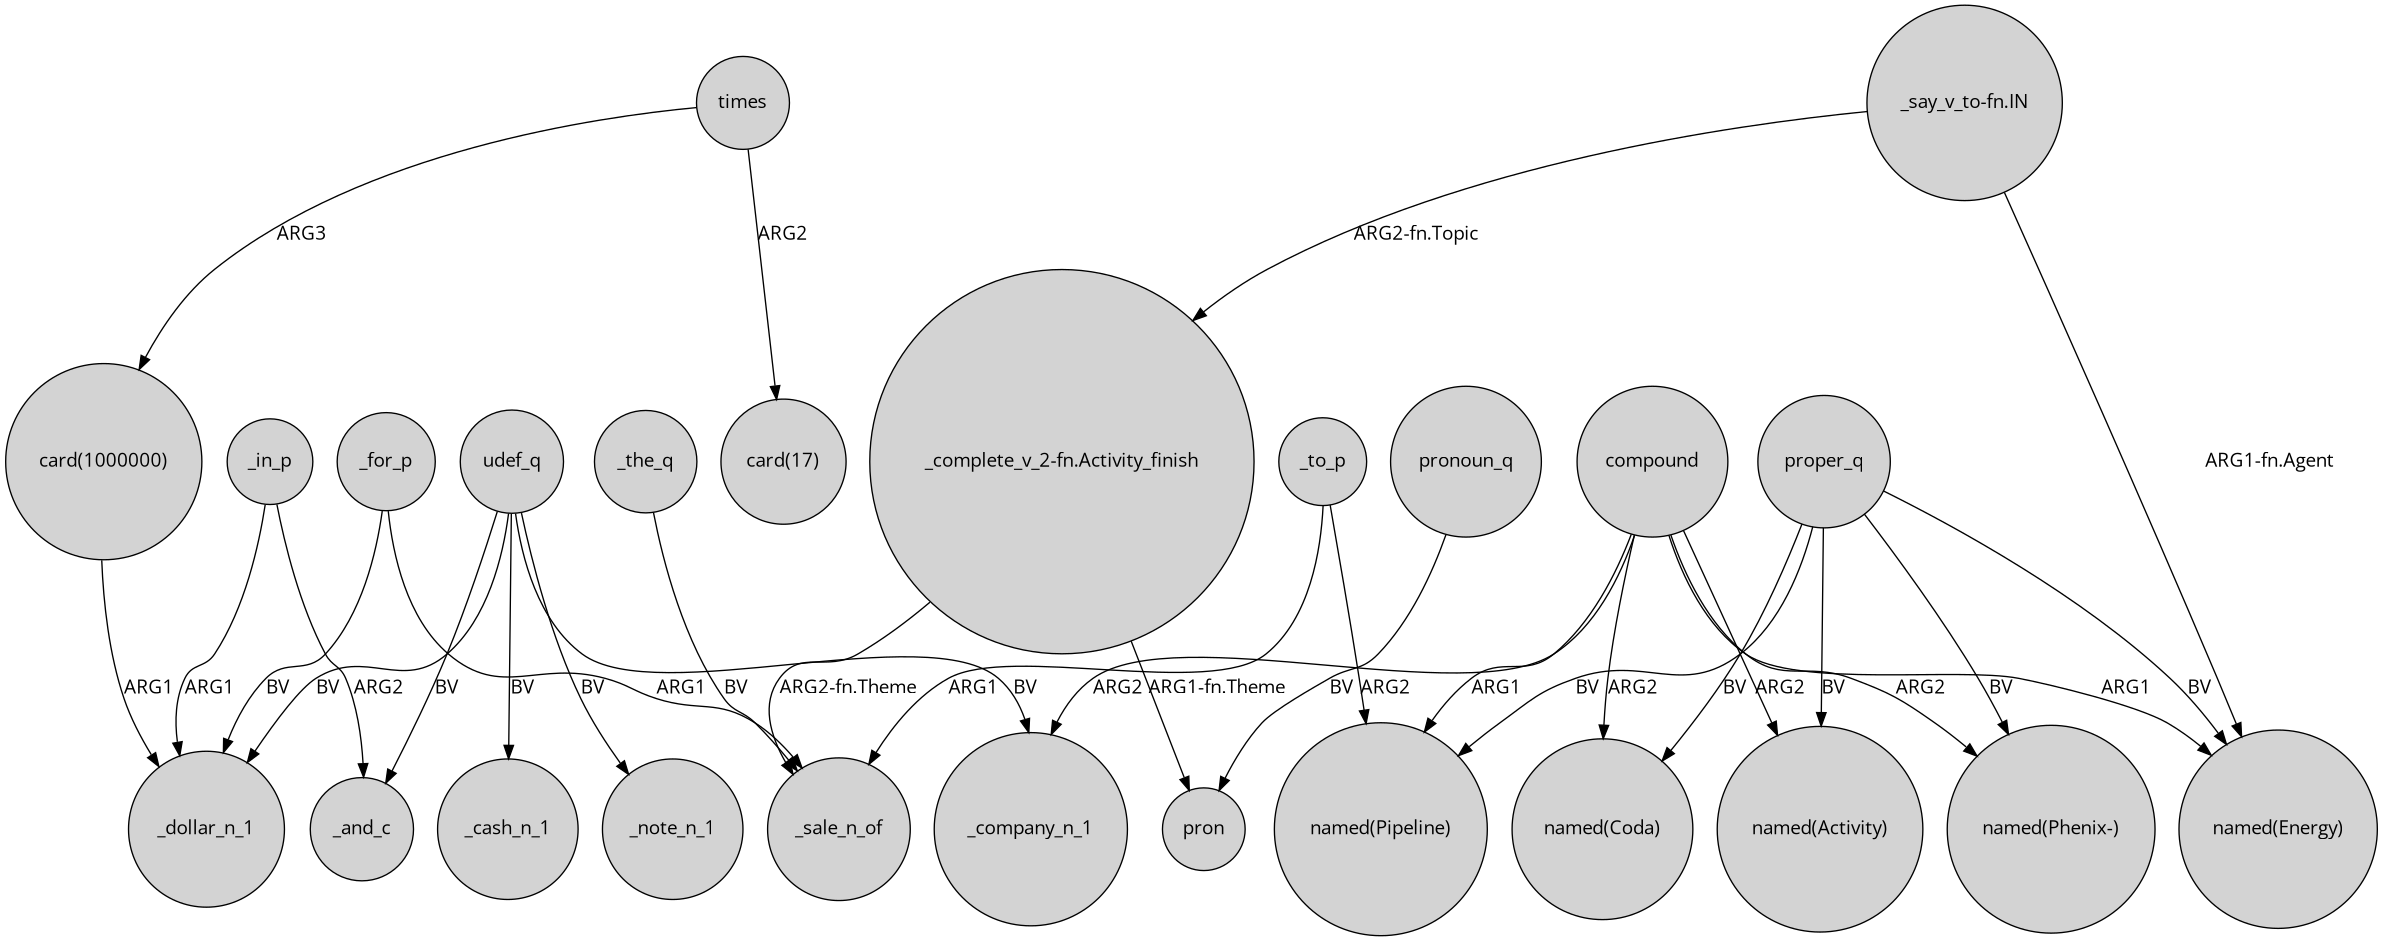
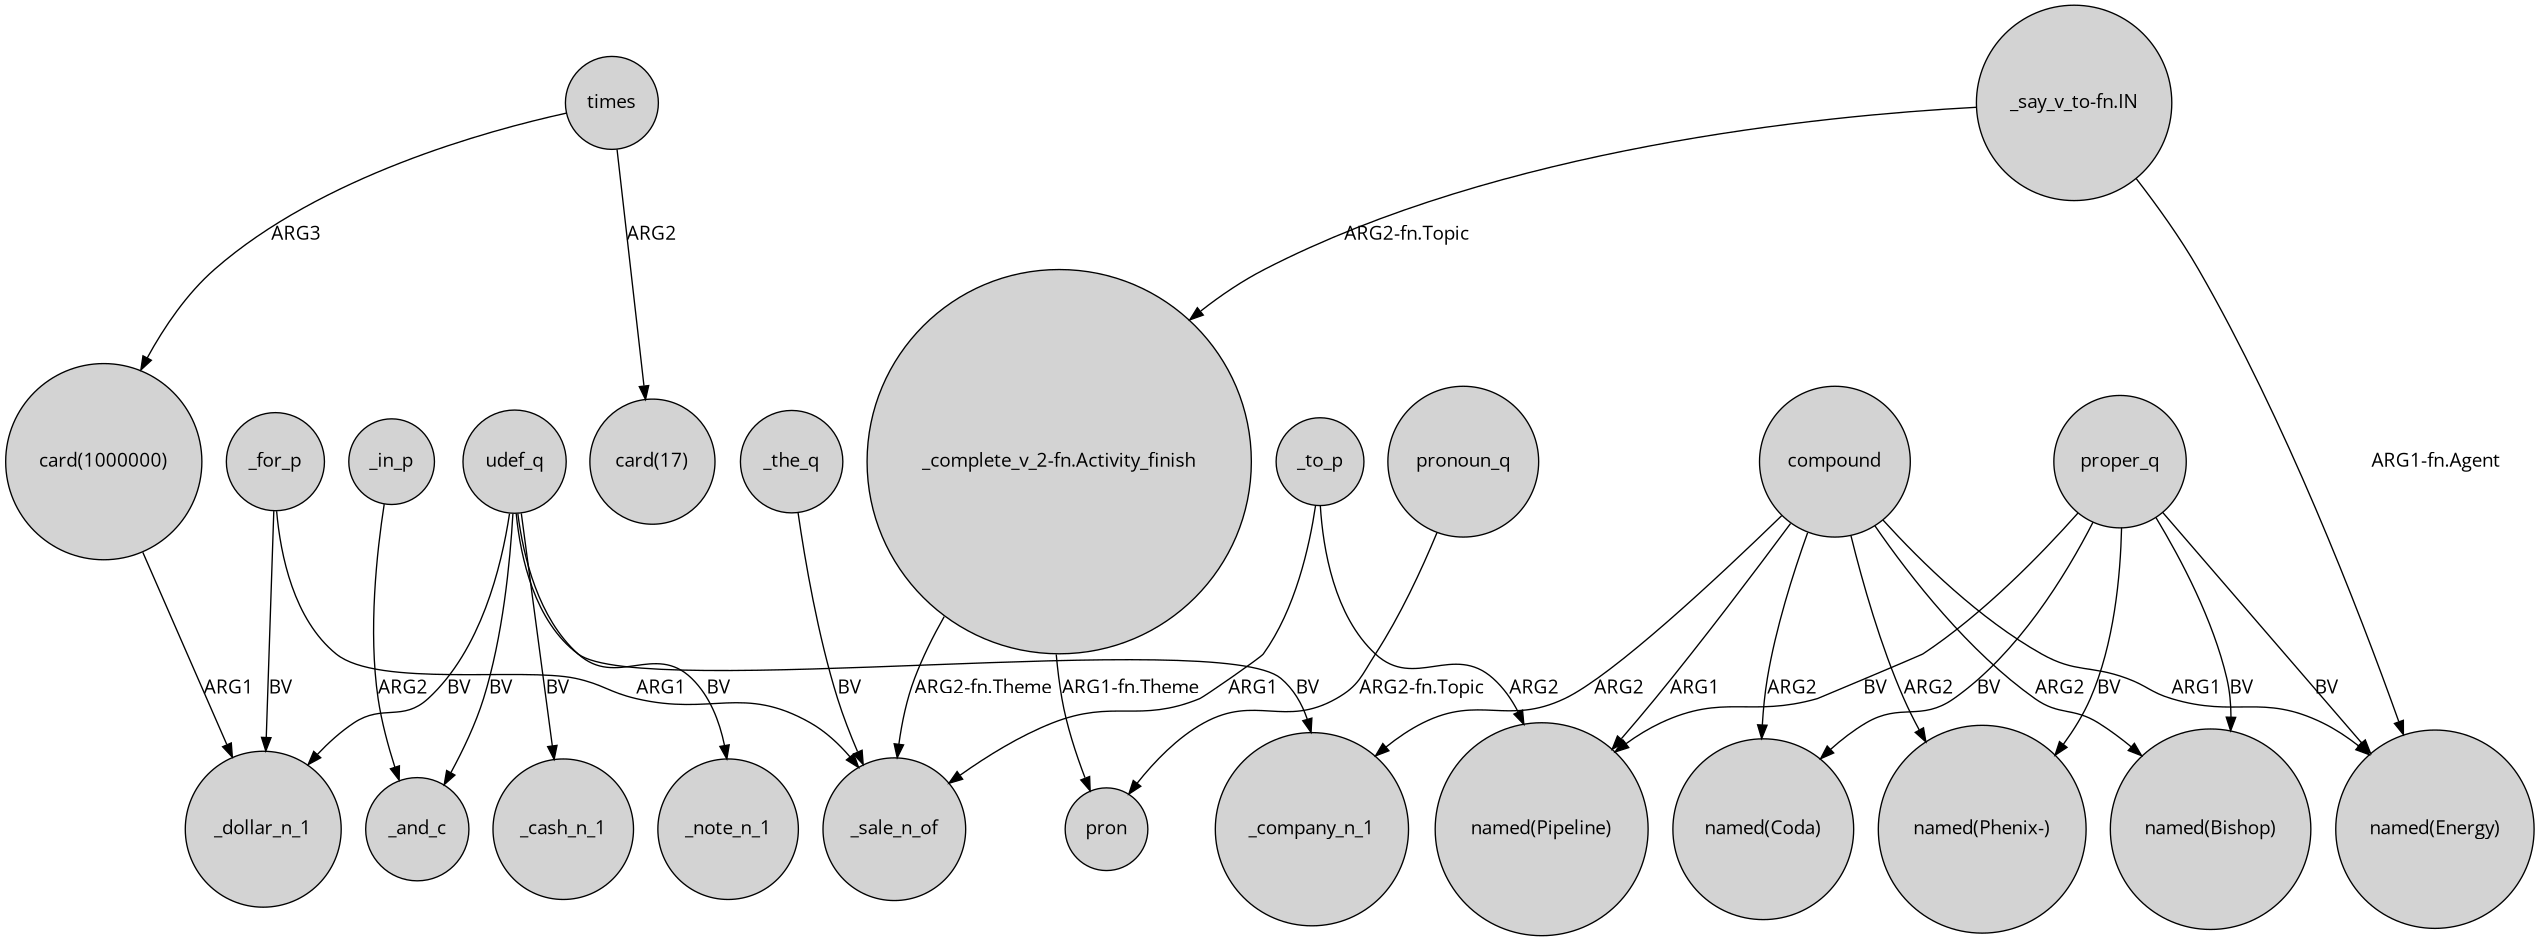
edge "_in_p" -> "_dollar_n_1": removed, label "ARG1"
edge "pronoun_q" -> "pron": label "BV" -> "ARG2-fn.Topic"
node "named(Activity)": label "named(Activity)" -> "named(Bishop)"
